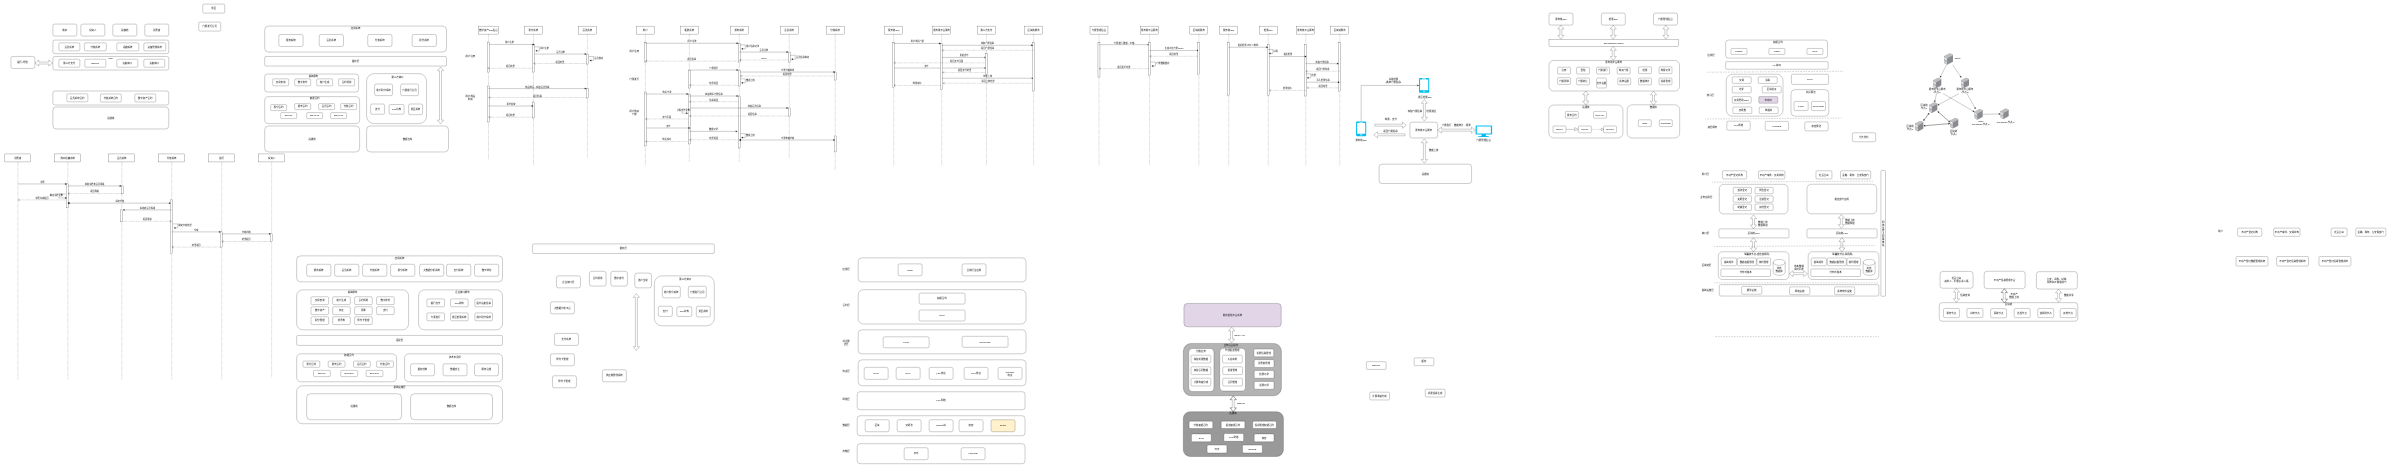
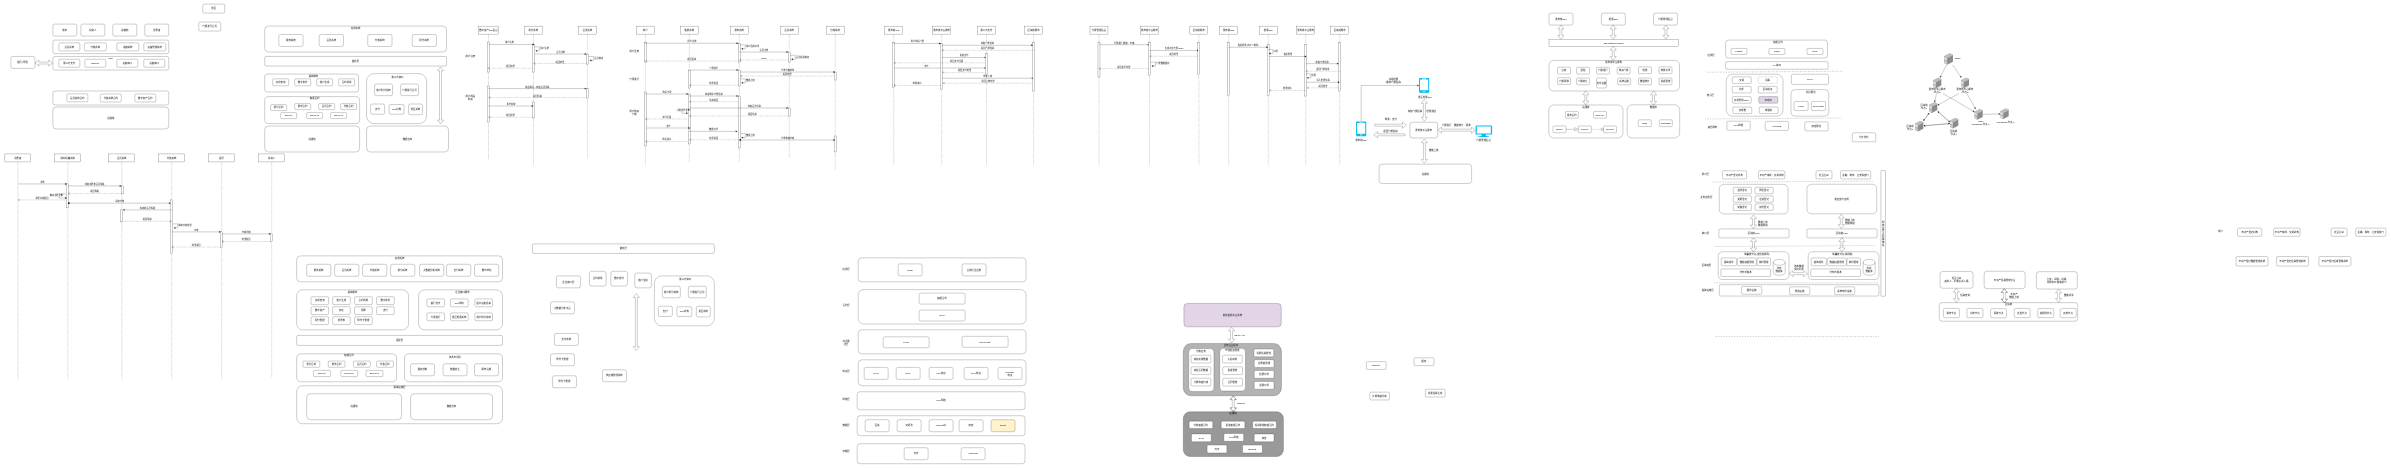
node "消息": style solid -> dashed
node "区块验证": moved (1772, 90) -> (1768, 90)
